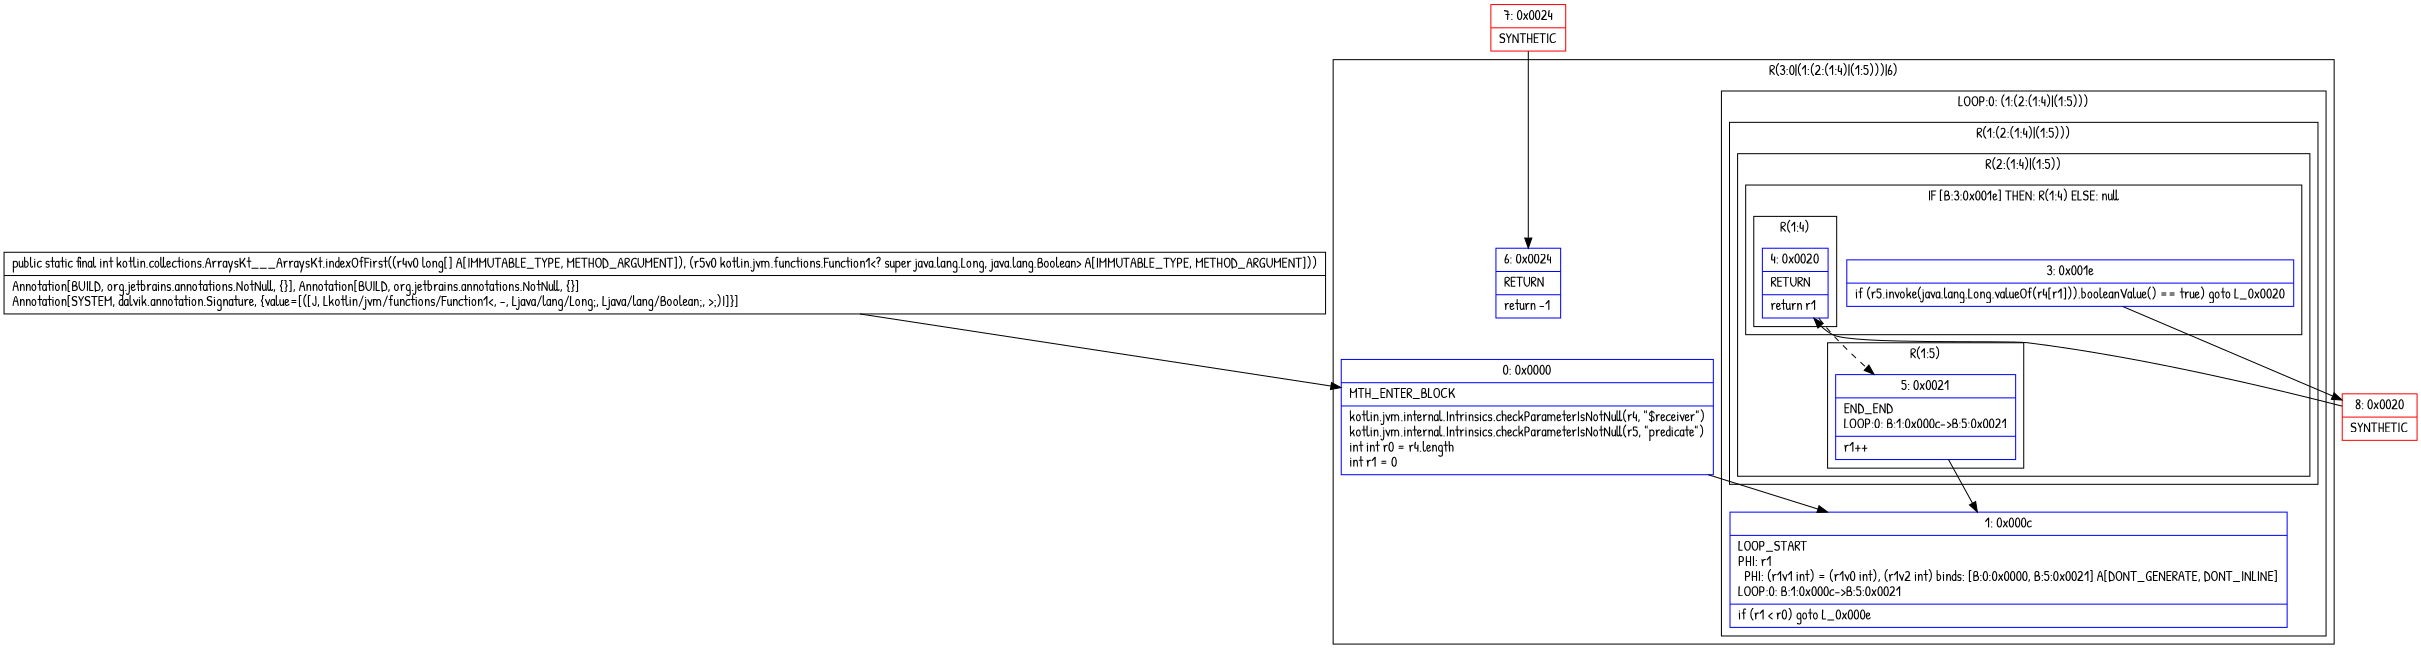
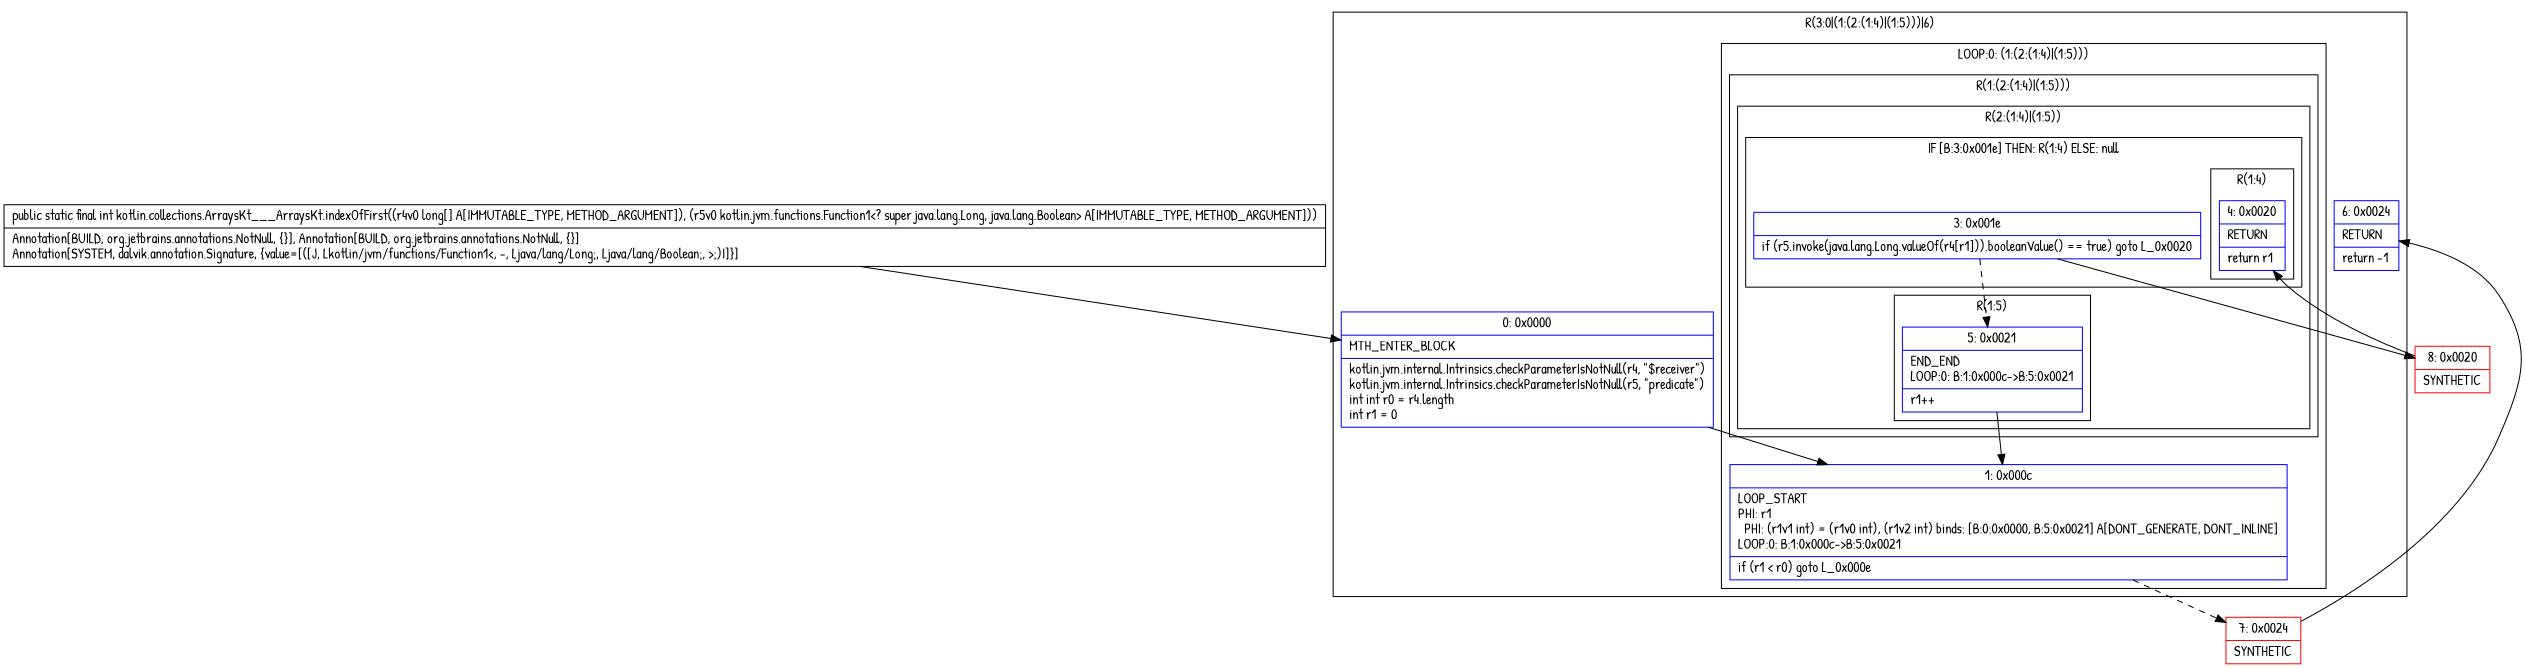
edge "4: 0x0020" -> "5: 0x0021": now "3: 0x001e" -> "5: 0x0021"
edge "1: 0x000c" -> "7: 0x0024": added
